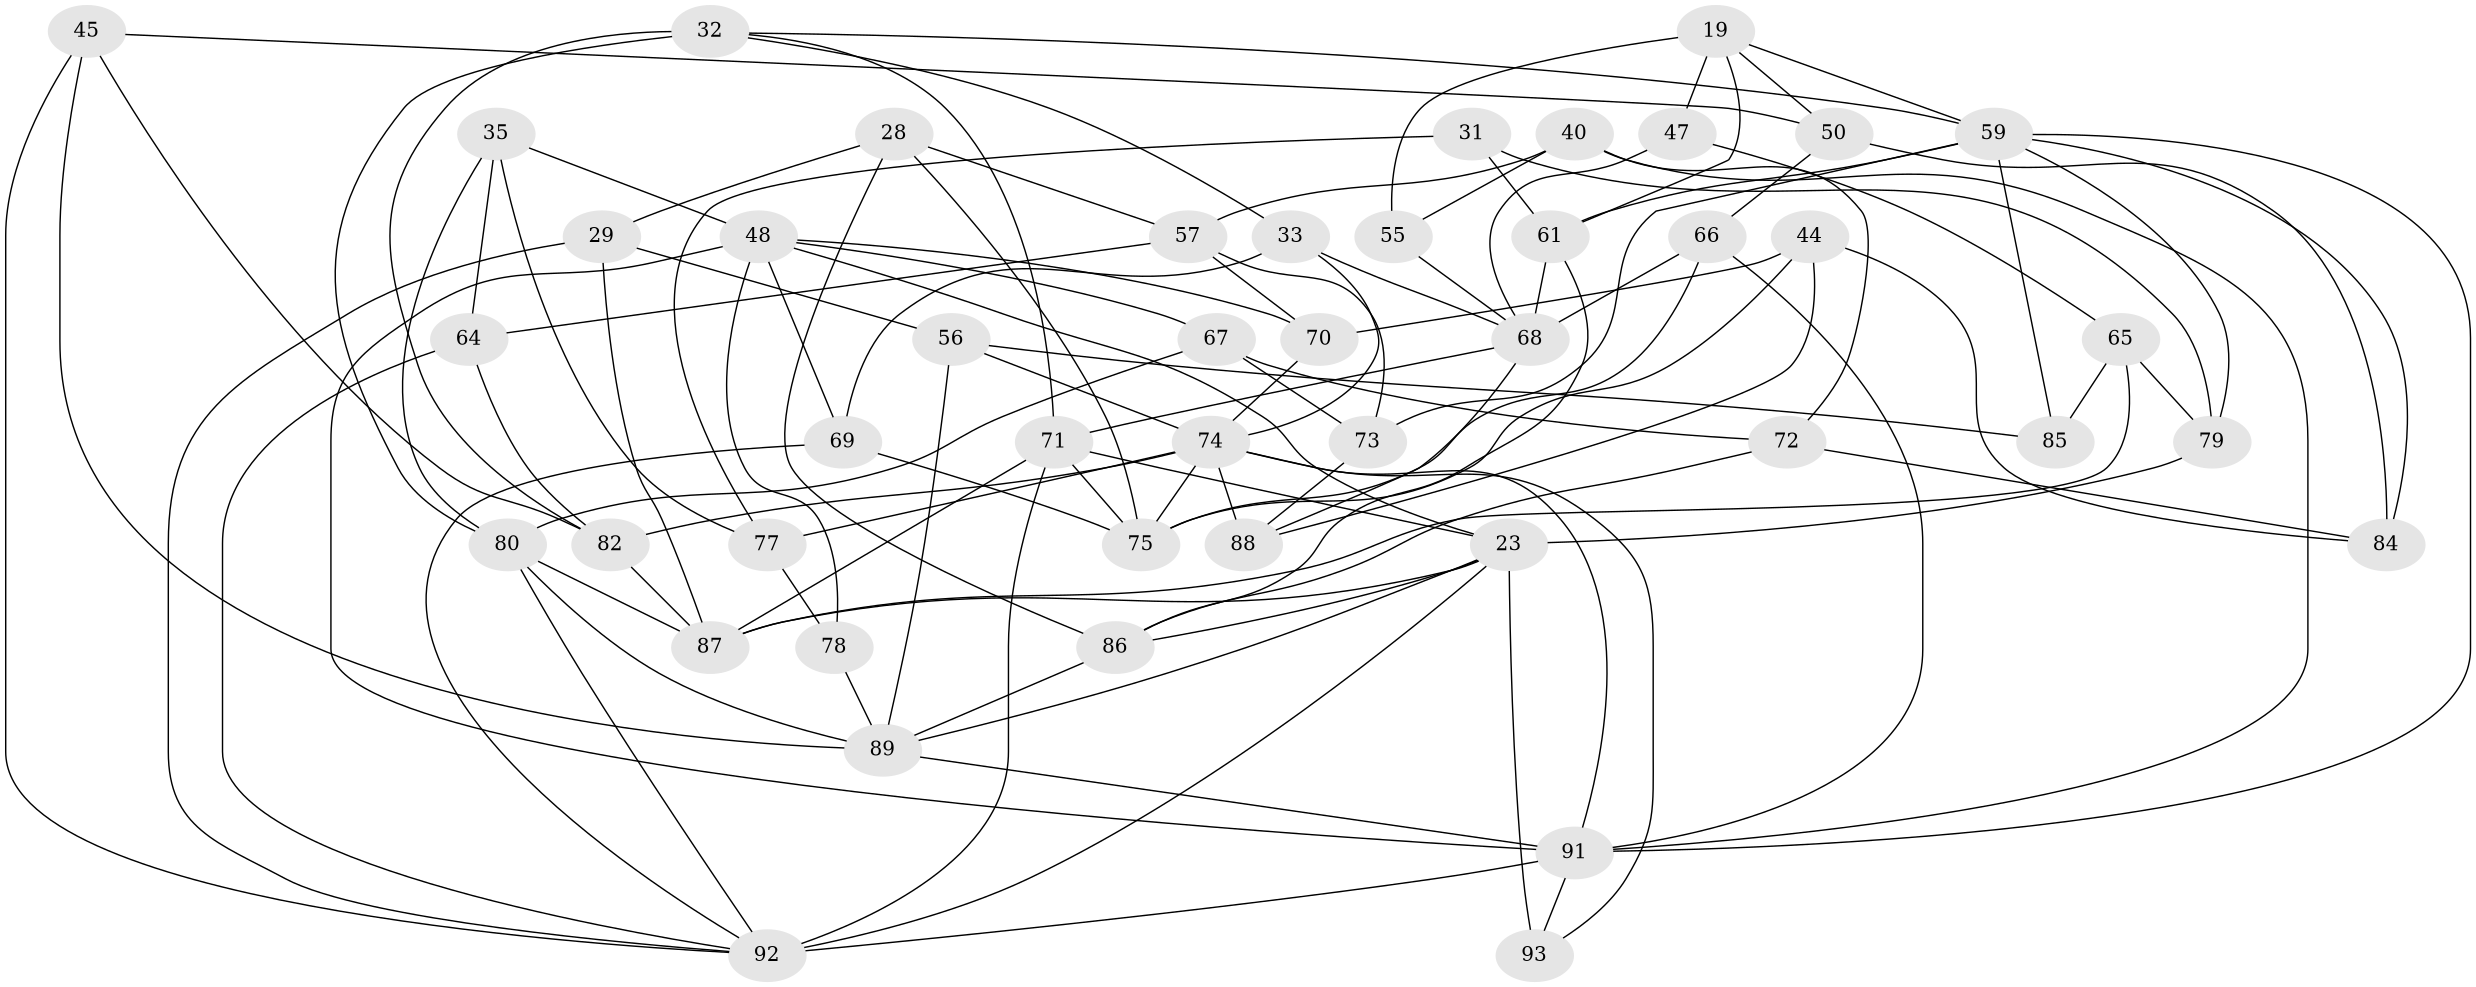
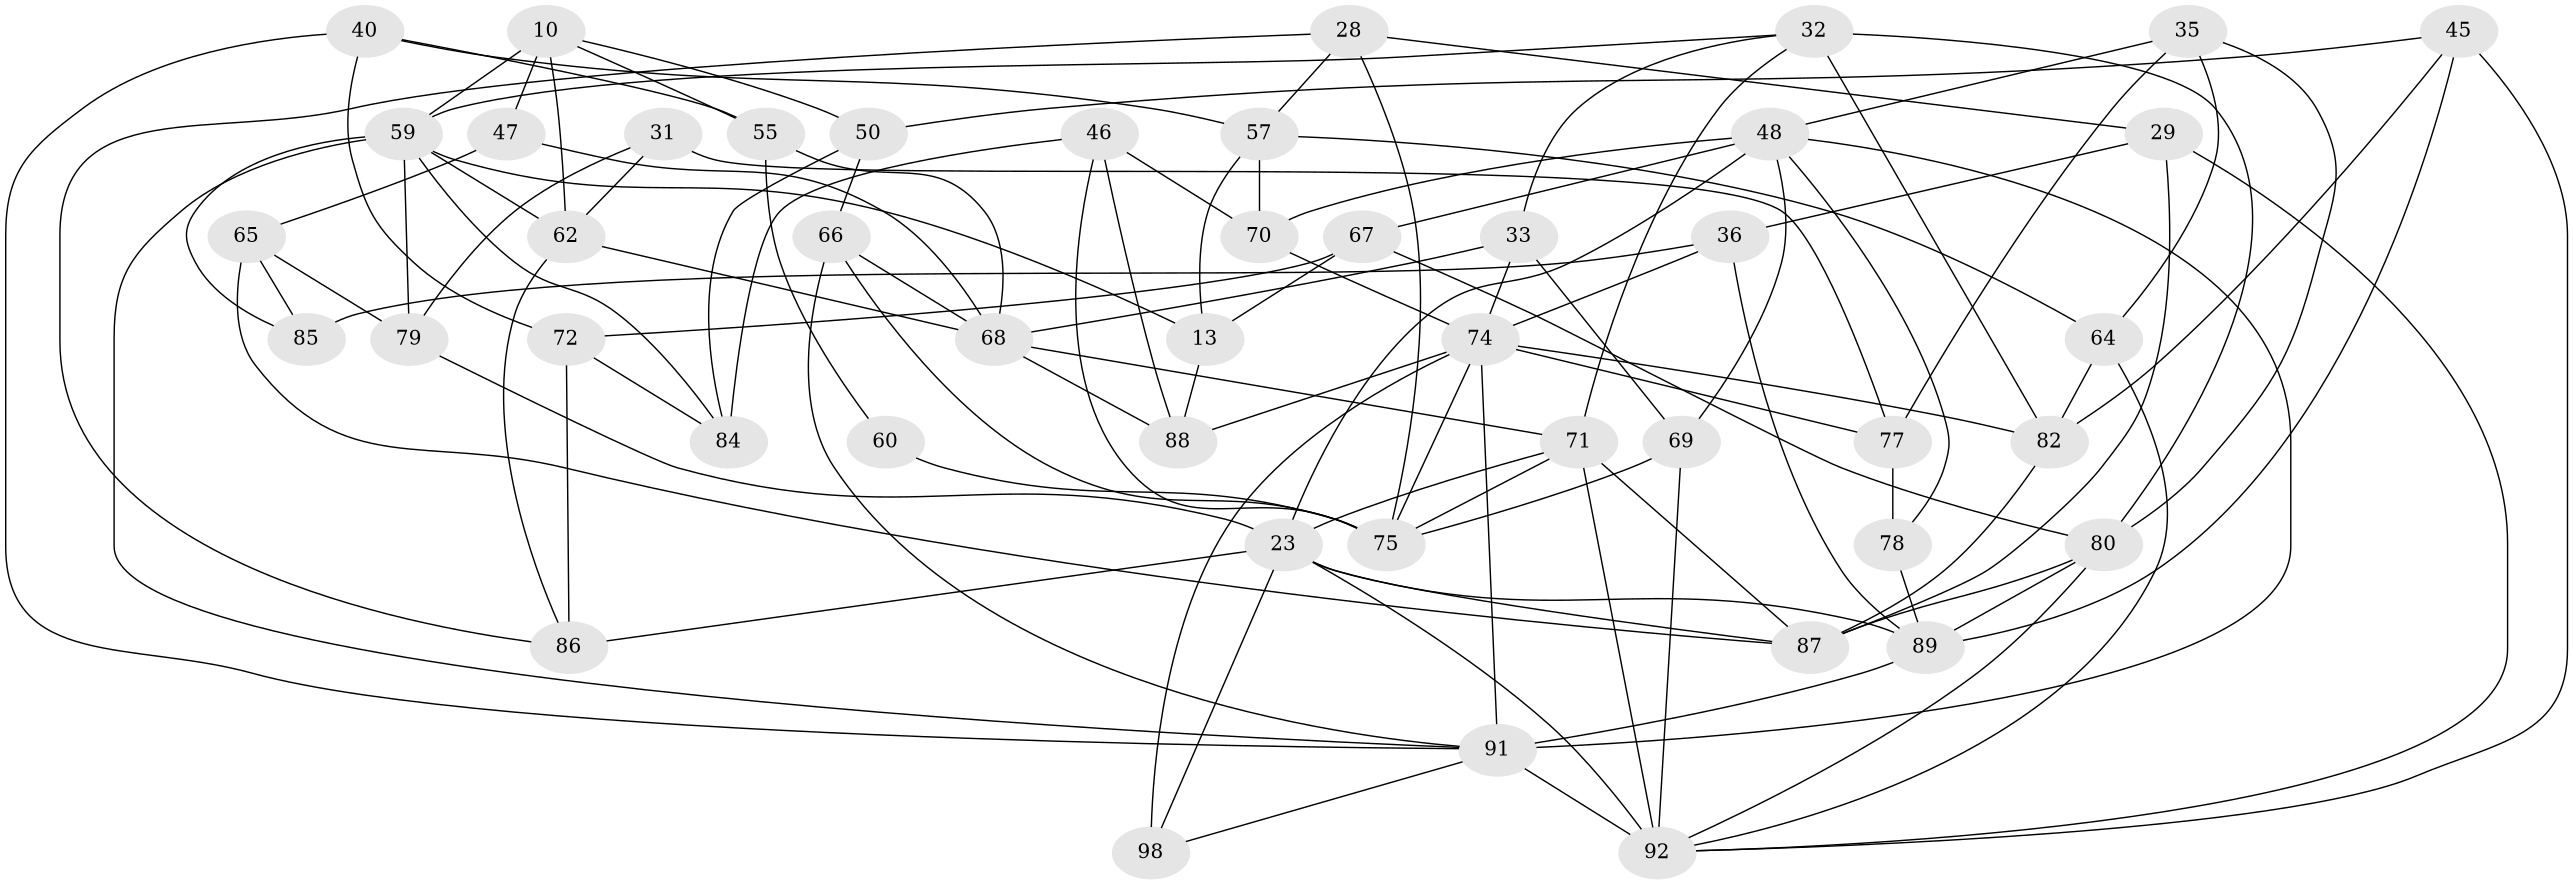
node "19": label "19" -> "10"
node "61": label "61" -> "62"
node "44": label "44" -> "46"
node "56": label "56" -> "36"
node "60": added
node "73": label "73" -> "13"
edge "86" -- "89": removed
node "93": label "93" -> "98"
